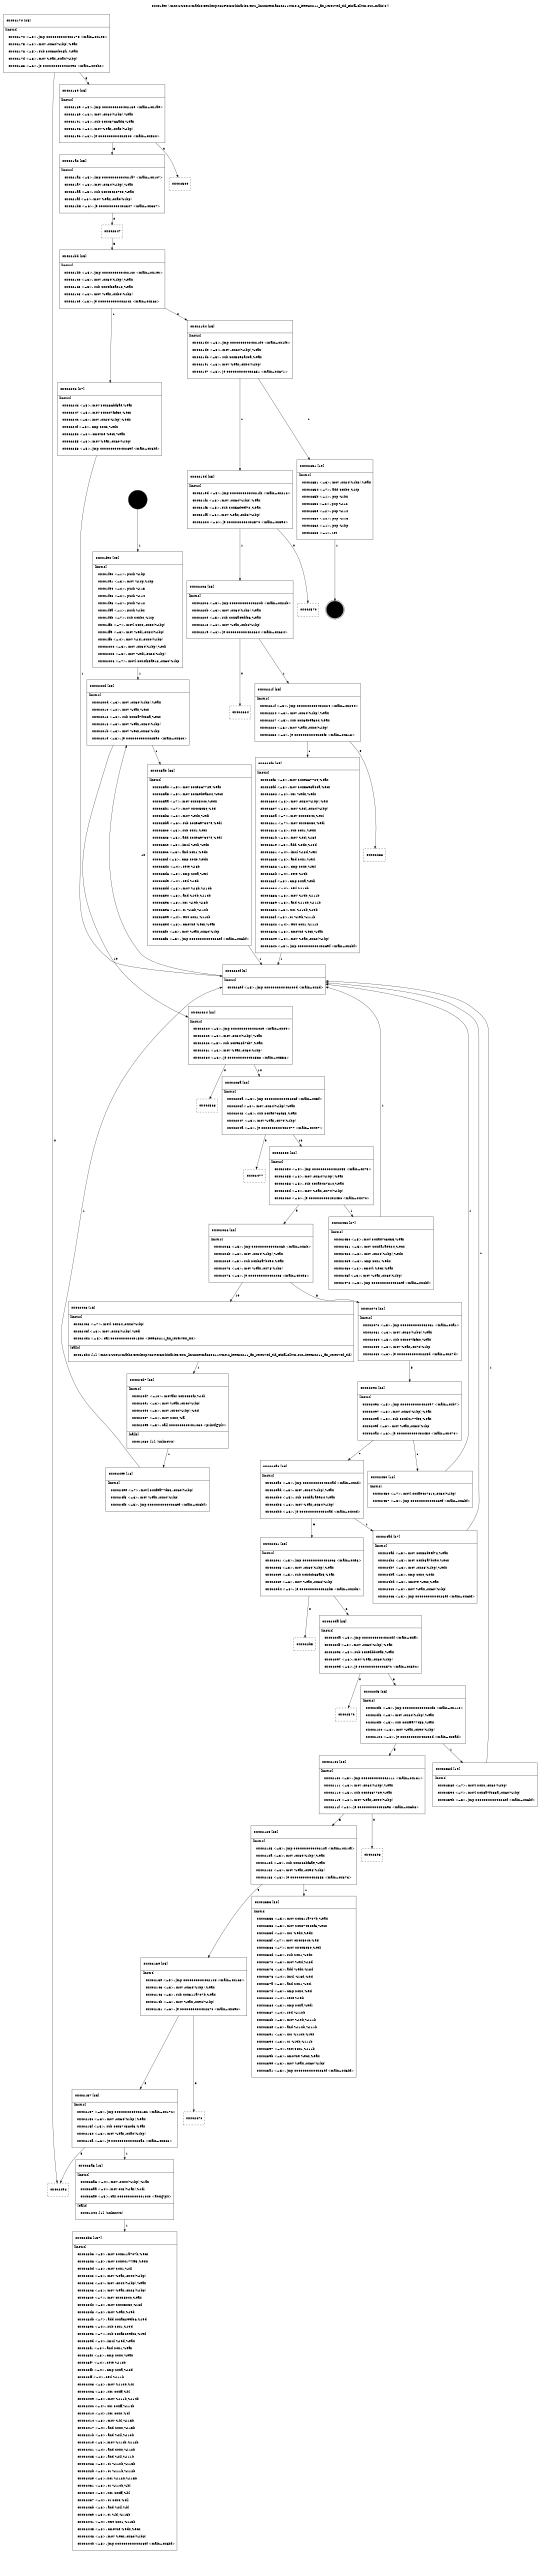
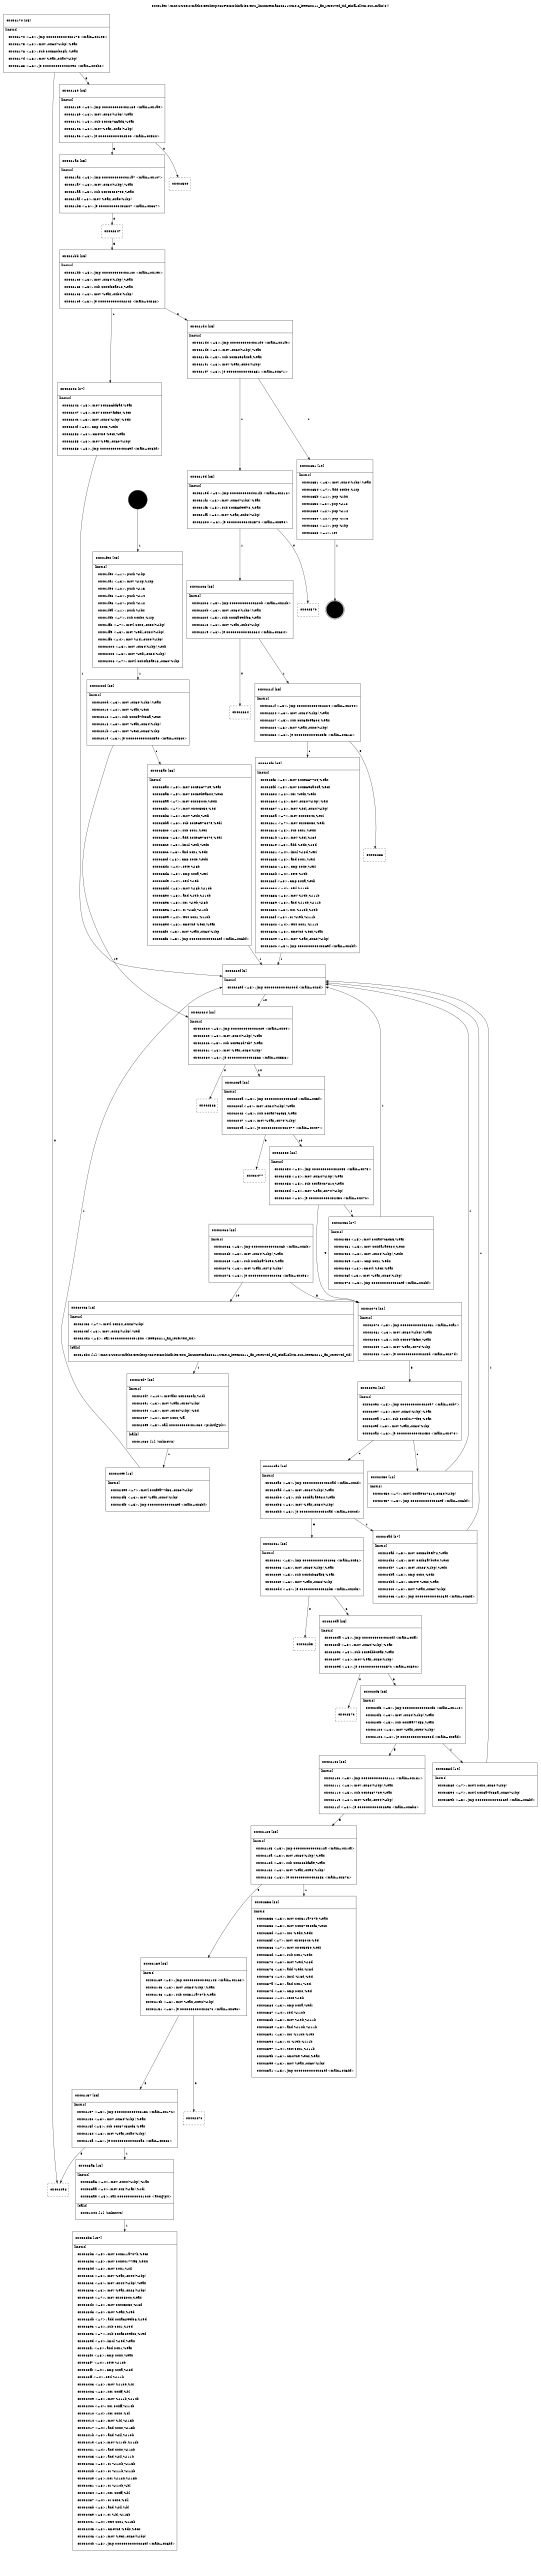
edge "0x40269f [5]" -> "0x40200d [23]": now "0x40269f [5]" -> "0x402024 [22]"
edge "0x402050 [22]" -> "0x402066 [22]": now "0x402050 [22]" -> "0x40207c [22]"
node "0x402698": removed
